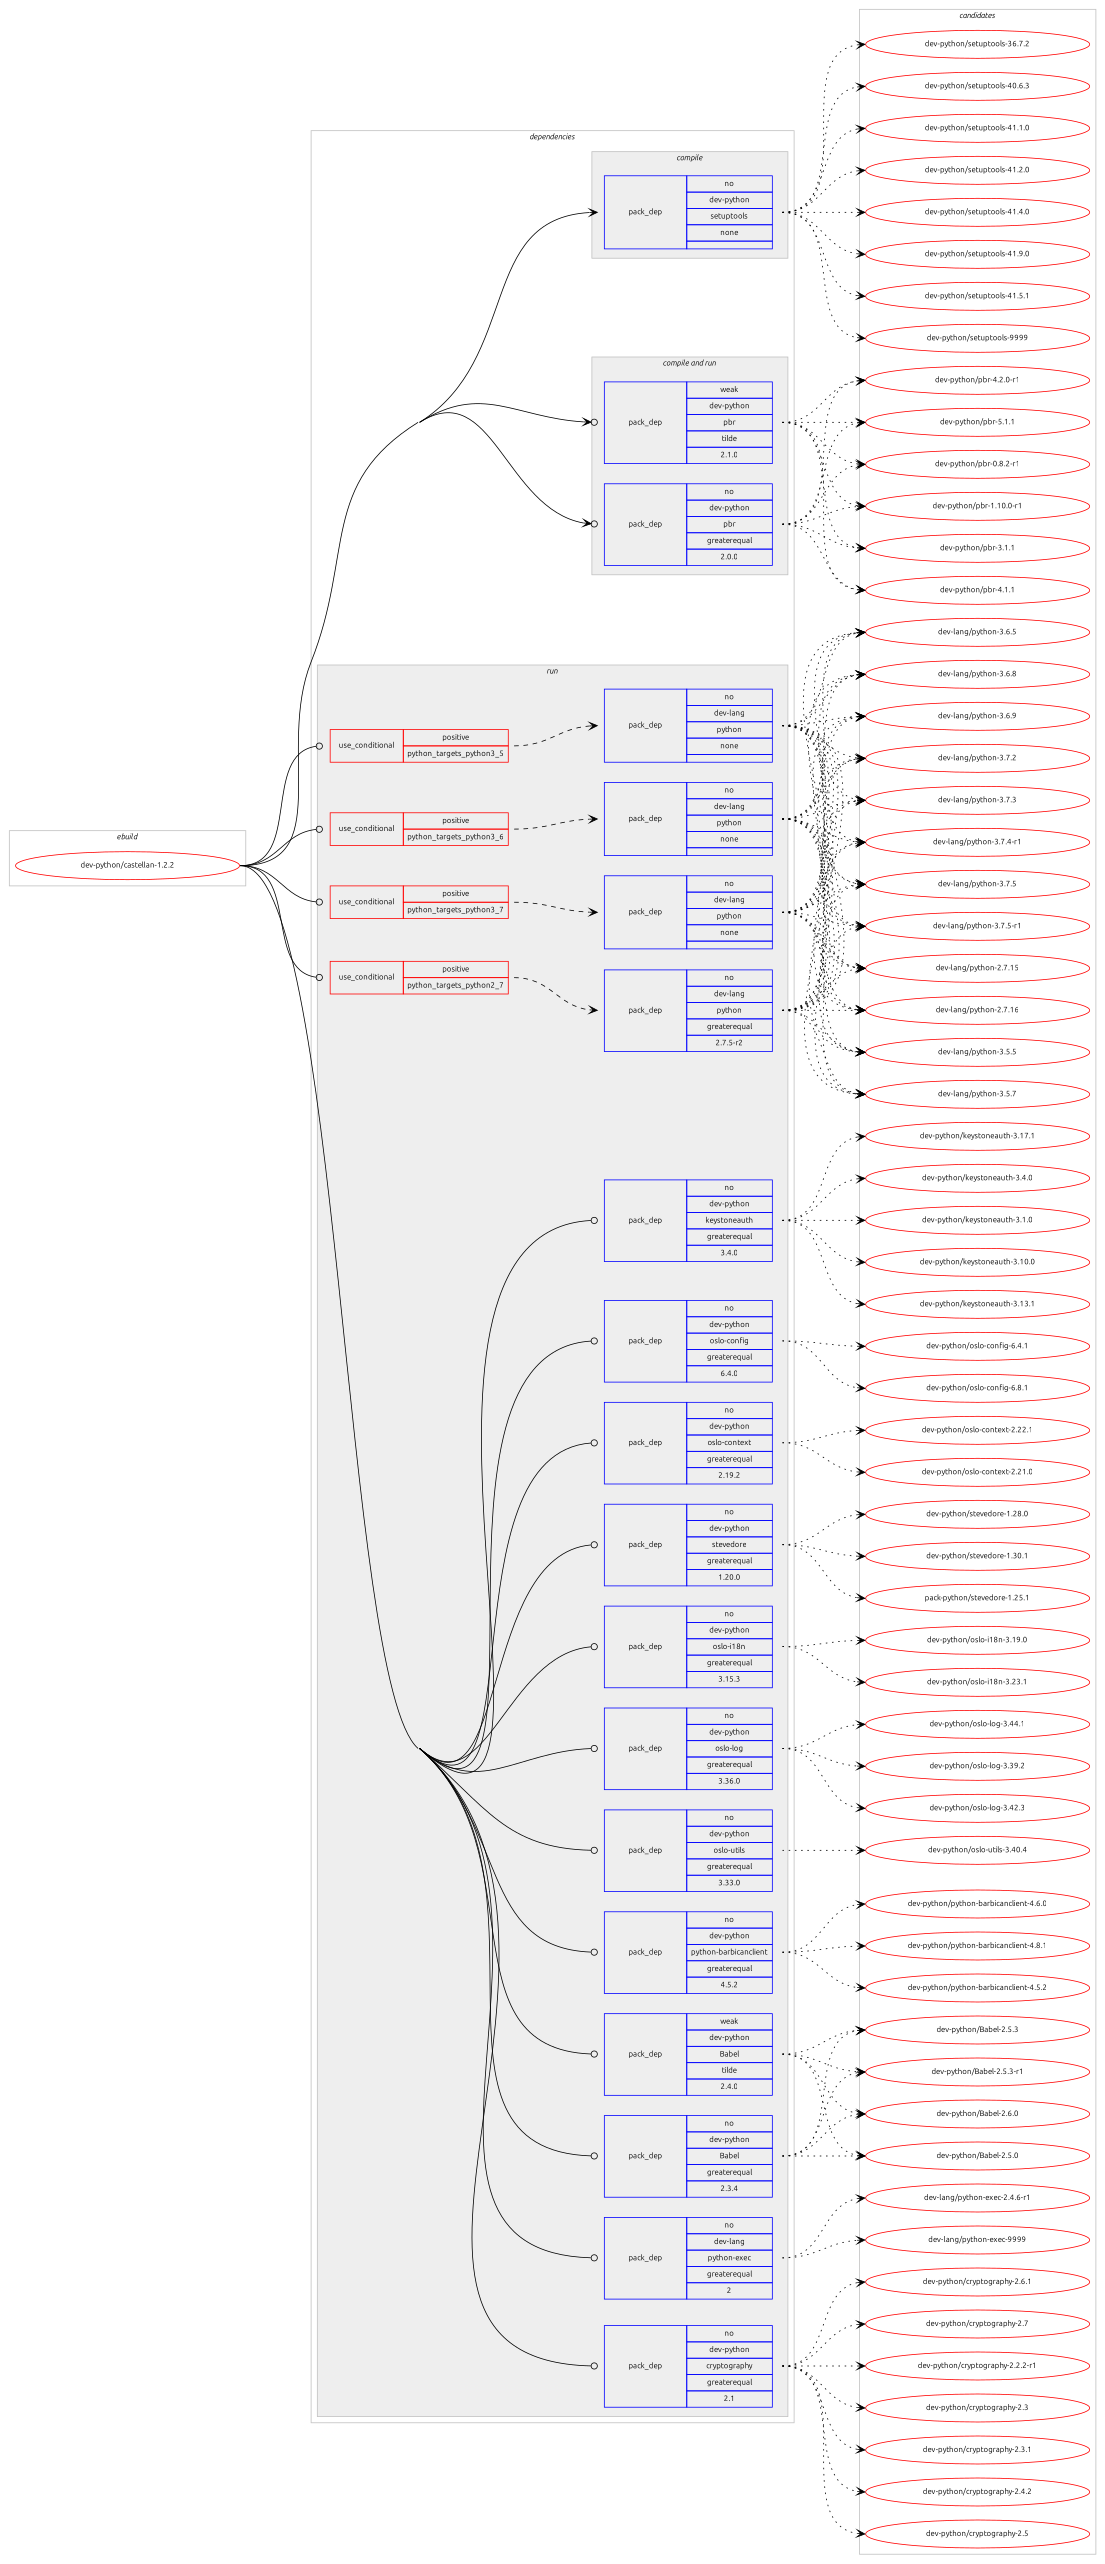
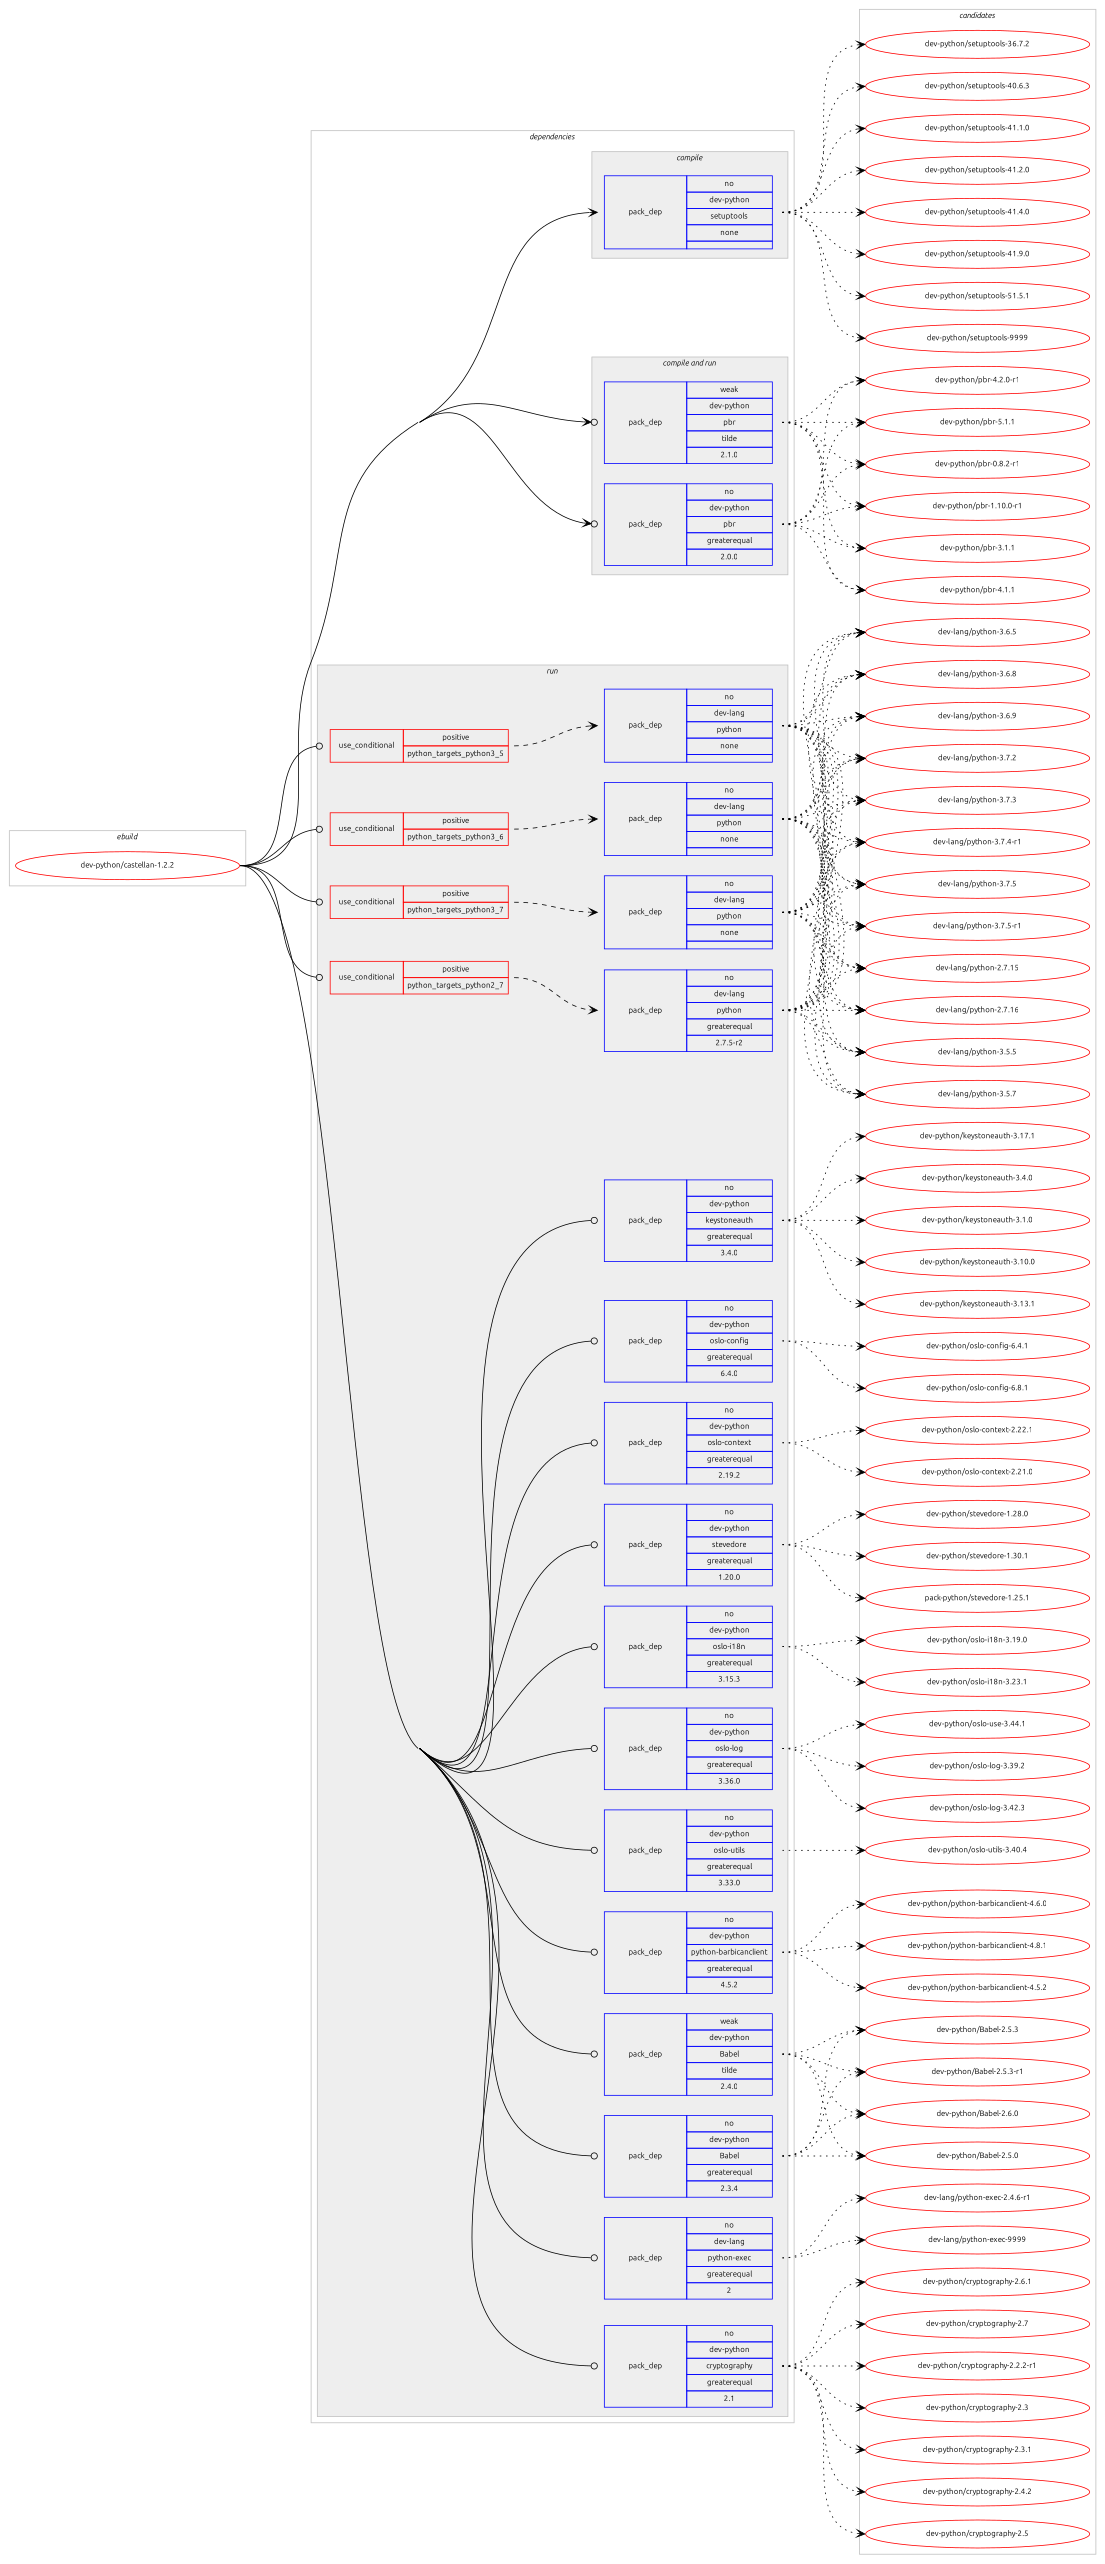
node "dev-python/setuptools-41.5.1": label "dev-python/setuptools-41.5.1" -> "dev-python/setuptools-51.5.1"
node "dev-python/oslo-log-3.44.1": label "dev-python/oslo-log-3.44.1" -> "dev-python/oslo-use-3.44.1"
